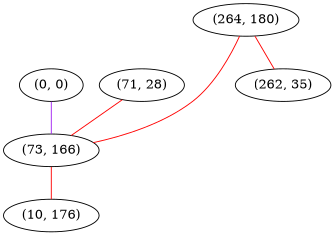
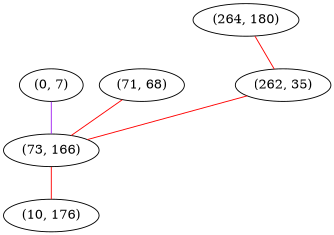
node "(0, 0)": label "(0, 0)" -> "(0, 7)"
node "(71, 28)": label "(71, 28)" -> "(71, 68)"
edge "(264, 180)" -- "(73, 166)": now "(262, 35)" -- "(73, 166)"
